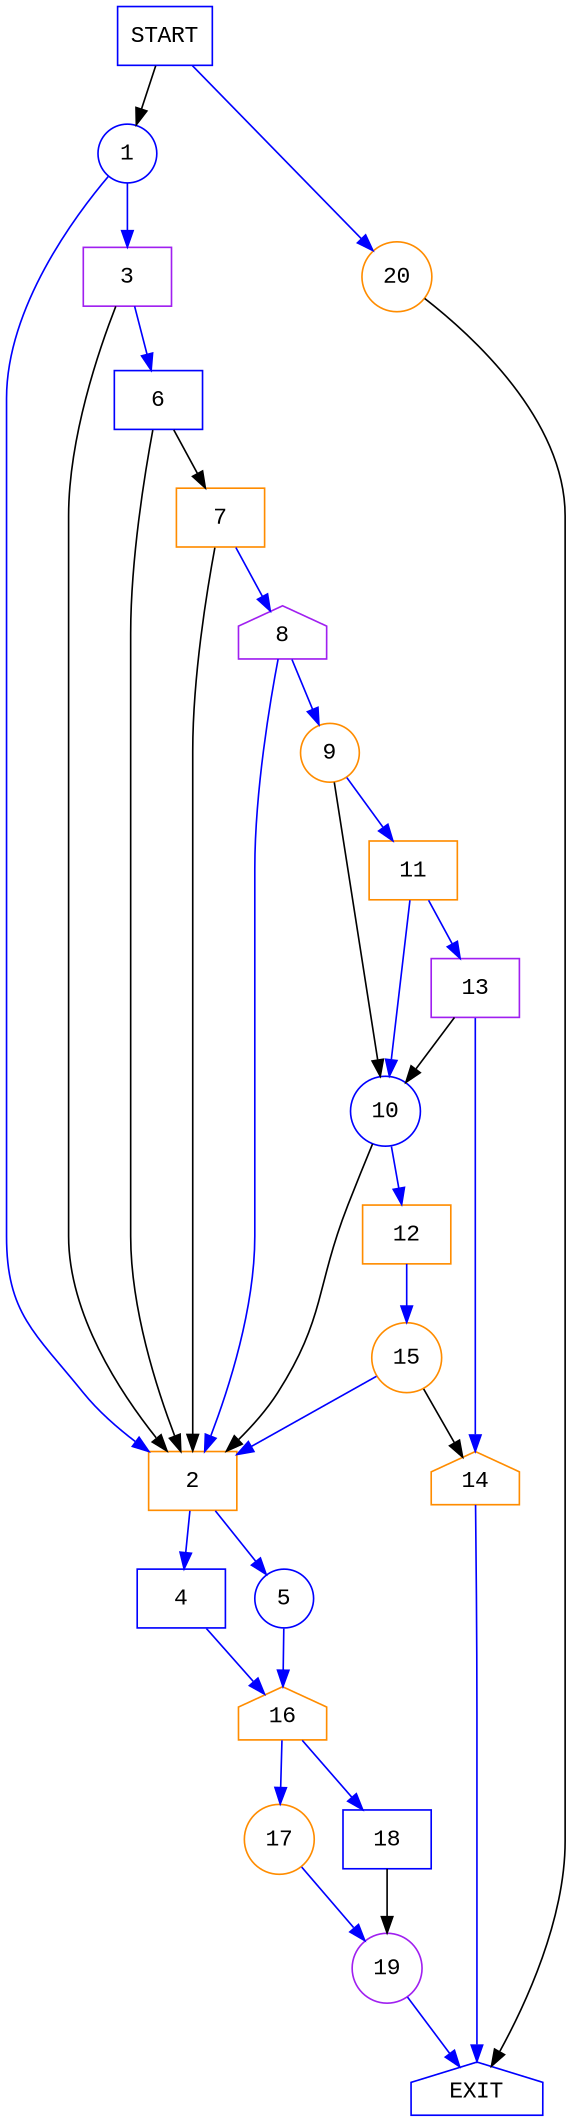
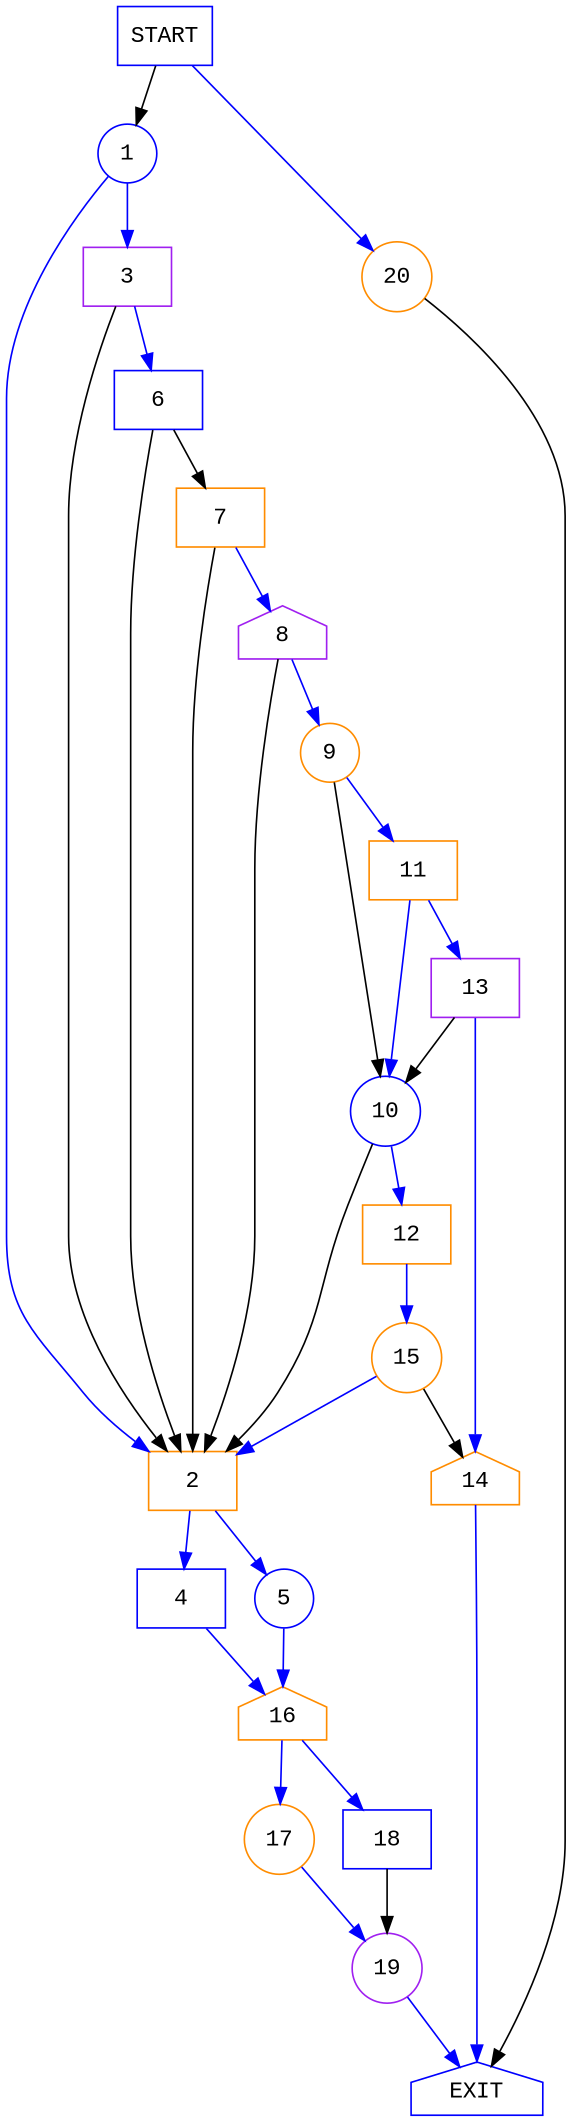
edge "8" -> "2": color blue -> black
